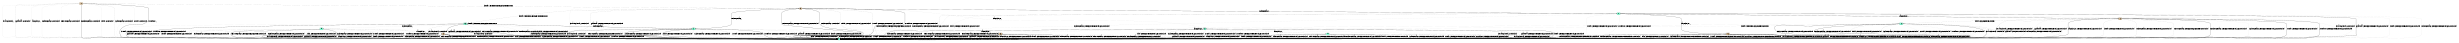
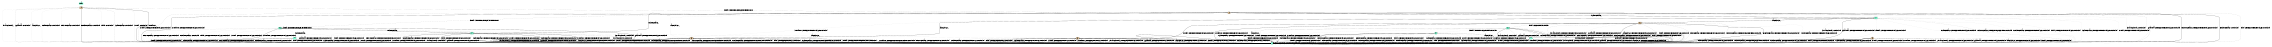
node "__start0": added
edge "s2" -> "s9": now "s2" -> "s3"
edge "s19" -> "s42": removed, label "ChangeCipherSpec / -"
